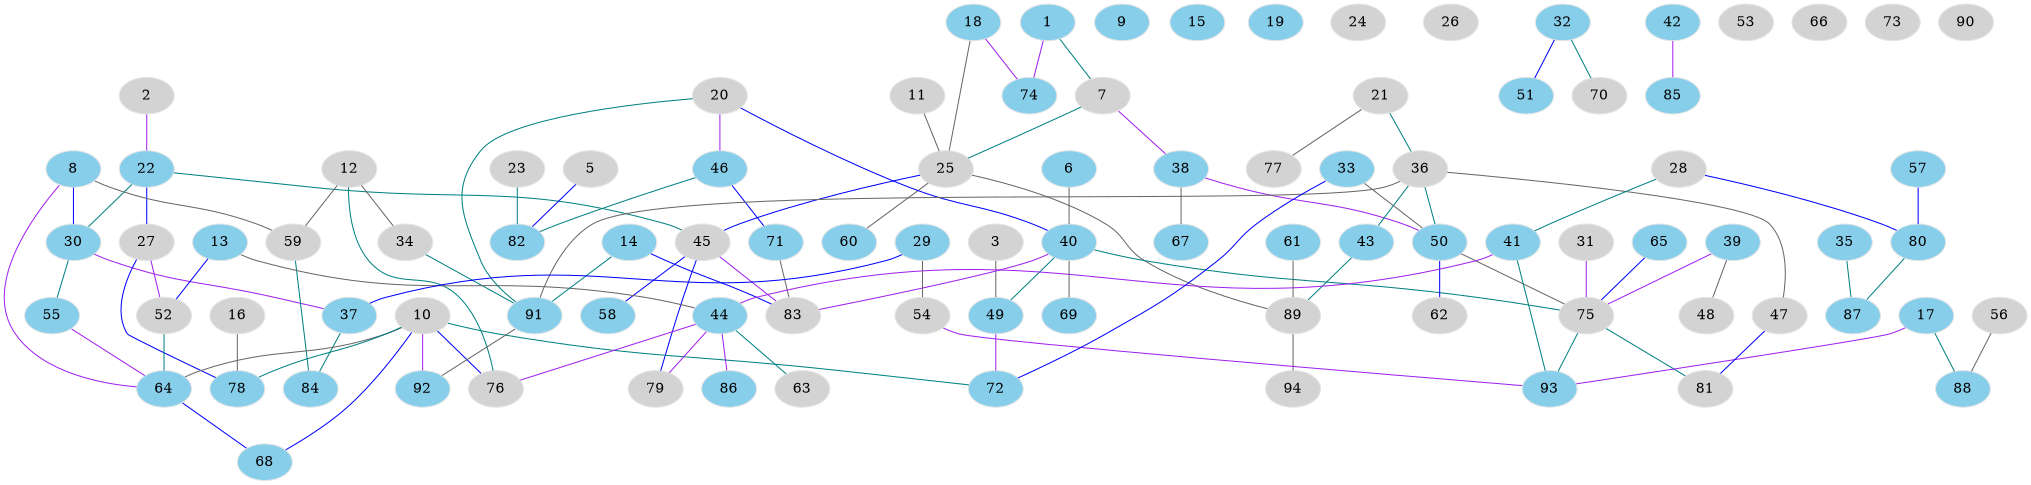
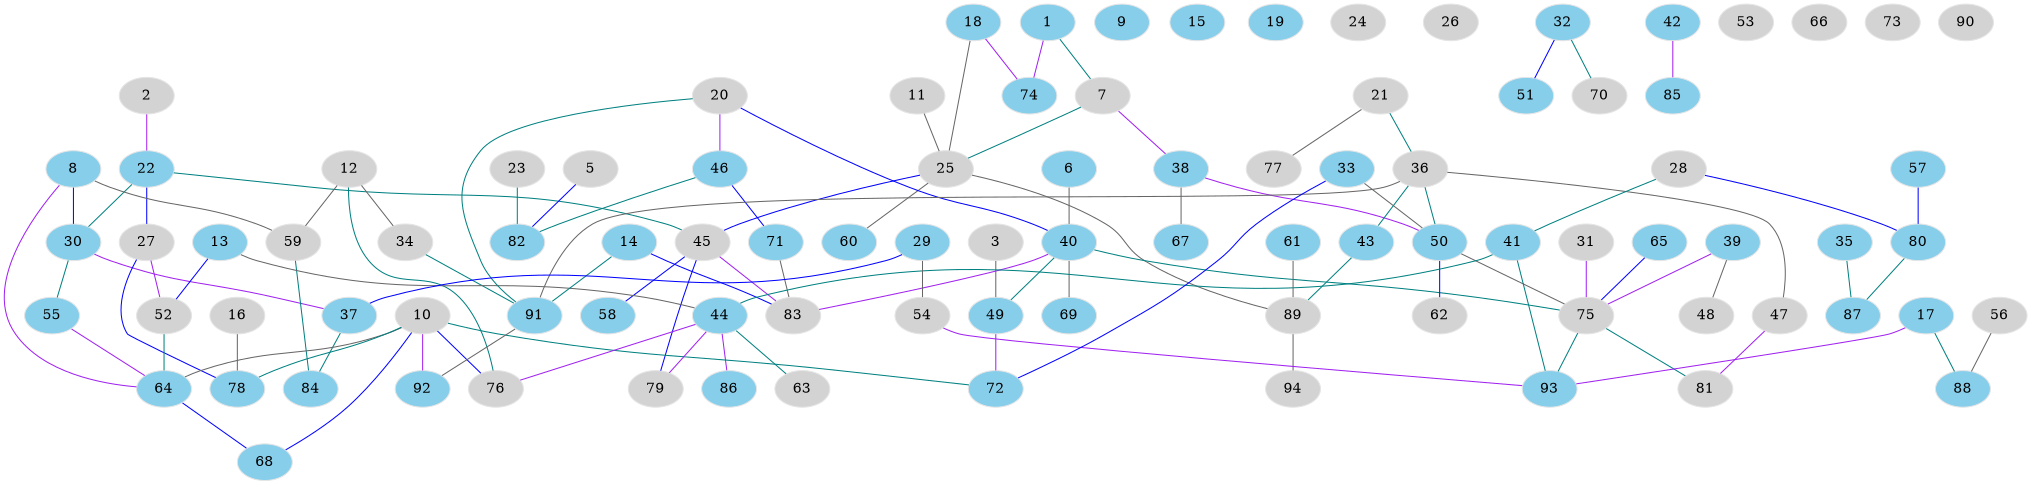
edge "41" -- "44": color purple -> teal
edge "47" -- "81": color blue -> purple
